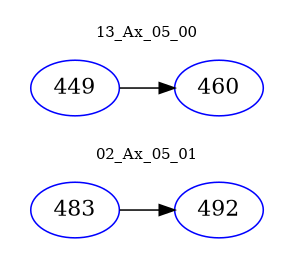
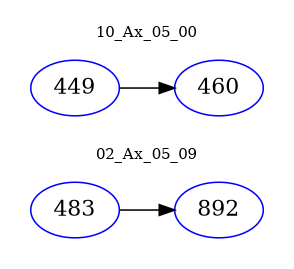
cluster "13_Ax_05_00": label "13_Ax_05_00" -> "10_Ax_05_00"
cluster "02_Ax_05_01": label "02_Ax_05_01" -> "02_Ax_05_09"
node "492": label "492" -> "892"
